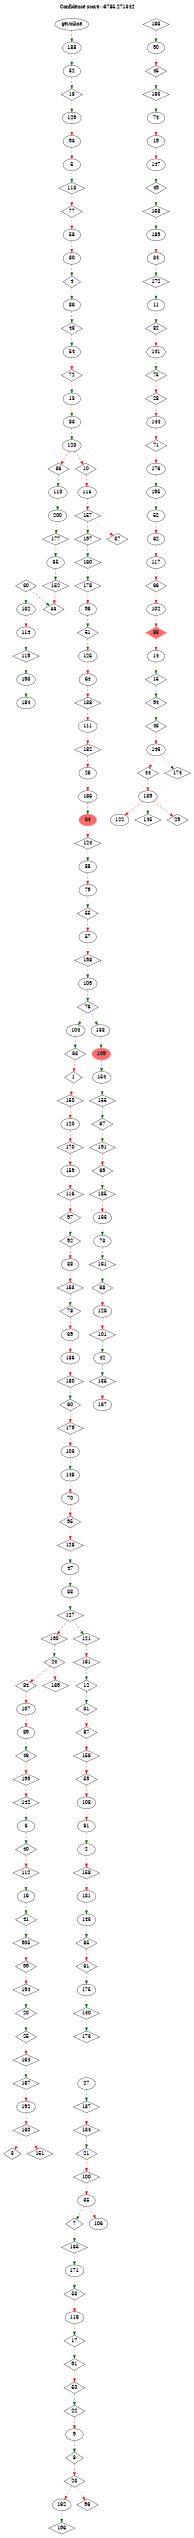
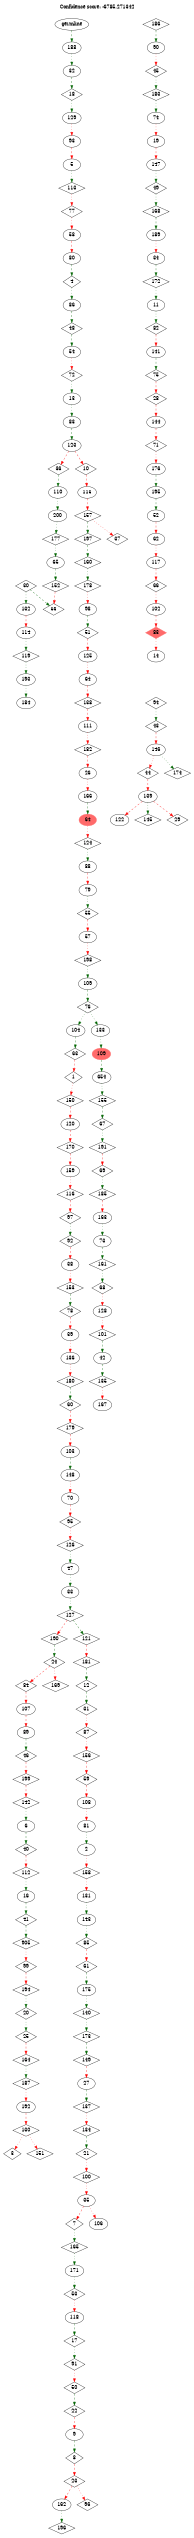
node "15": removed
node "154": label "154" -> "654"
node "149": added
edge "35" -> "7": color darkgreen -> red
